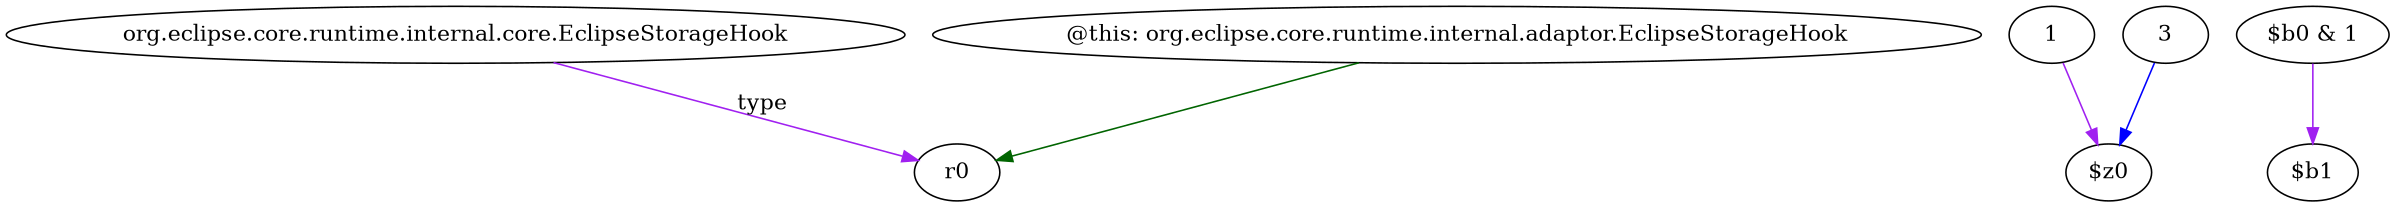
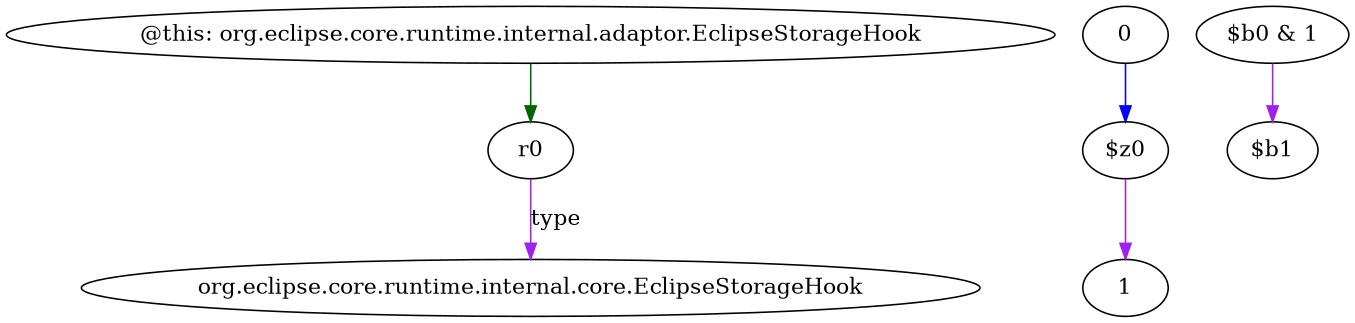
node "3": label "3" -> "0"
edge "1" -> "$z0": reversed
edge "org.eclipse.core.runtime.internal.core.EclipseStorageHook" -> "r0": reversed
